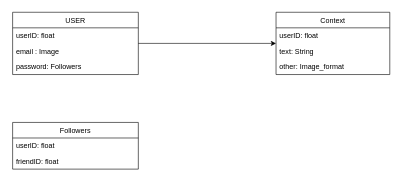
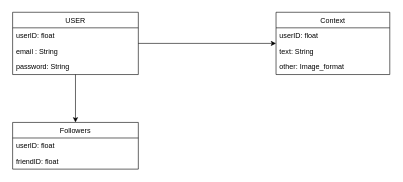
node "email : Image": label "email : Image" -> "email : String"
node "password: Followers": label "password: Followers" -> "password: String"
edge "USER" -> "Followers": added
